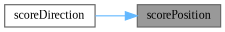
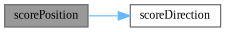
edge "scoreDirection" -> "scorePosition": reversed
